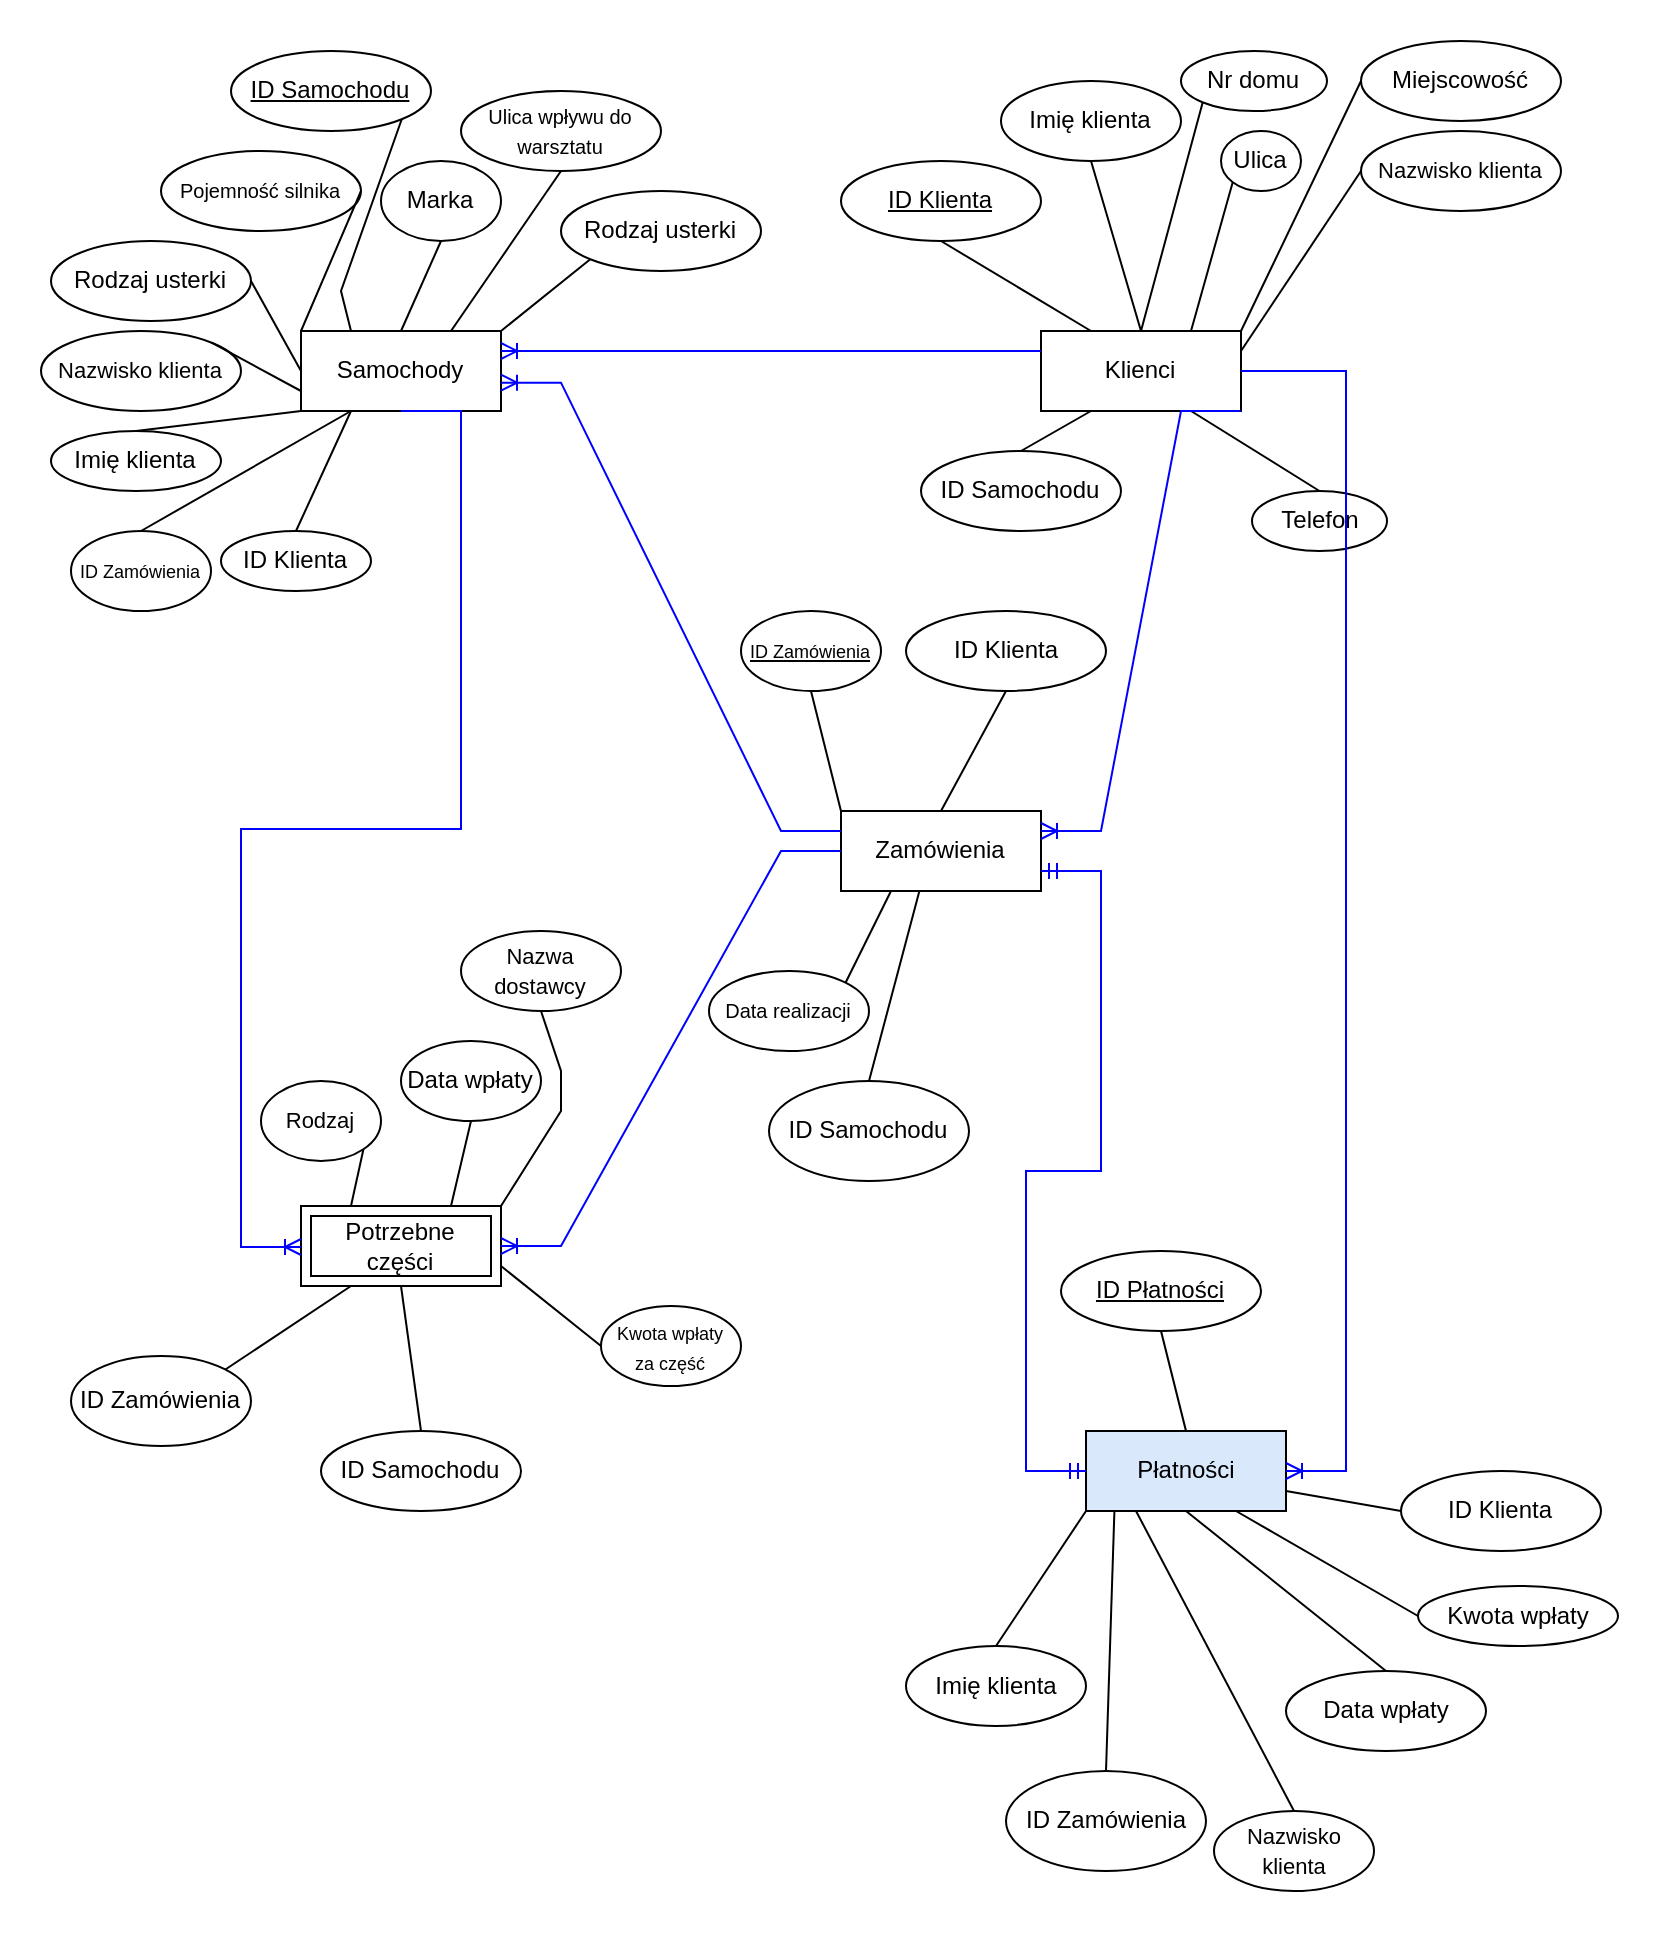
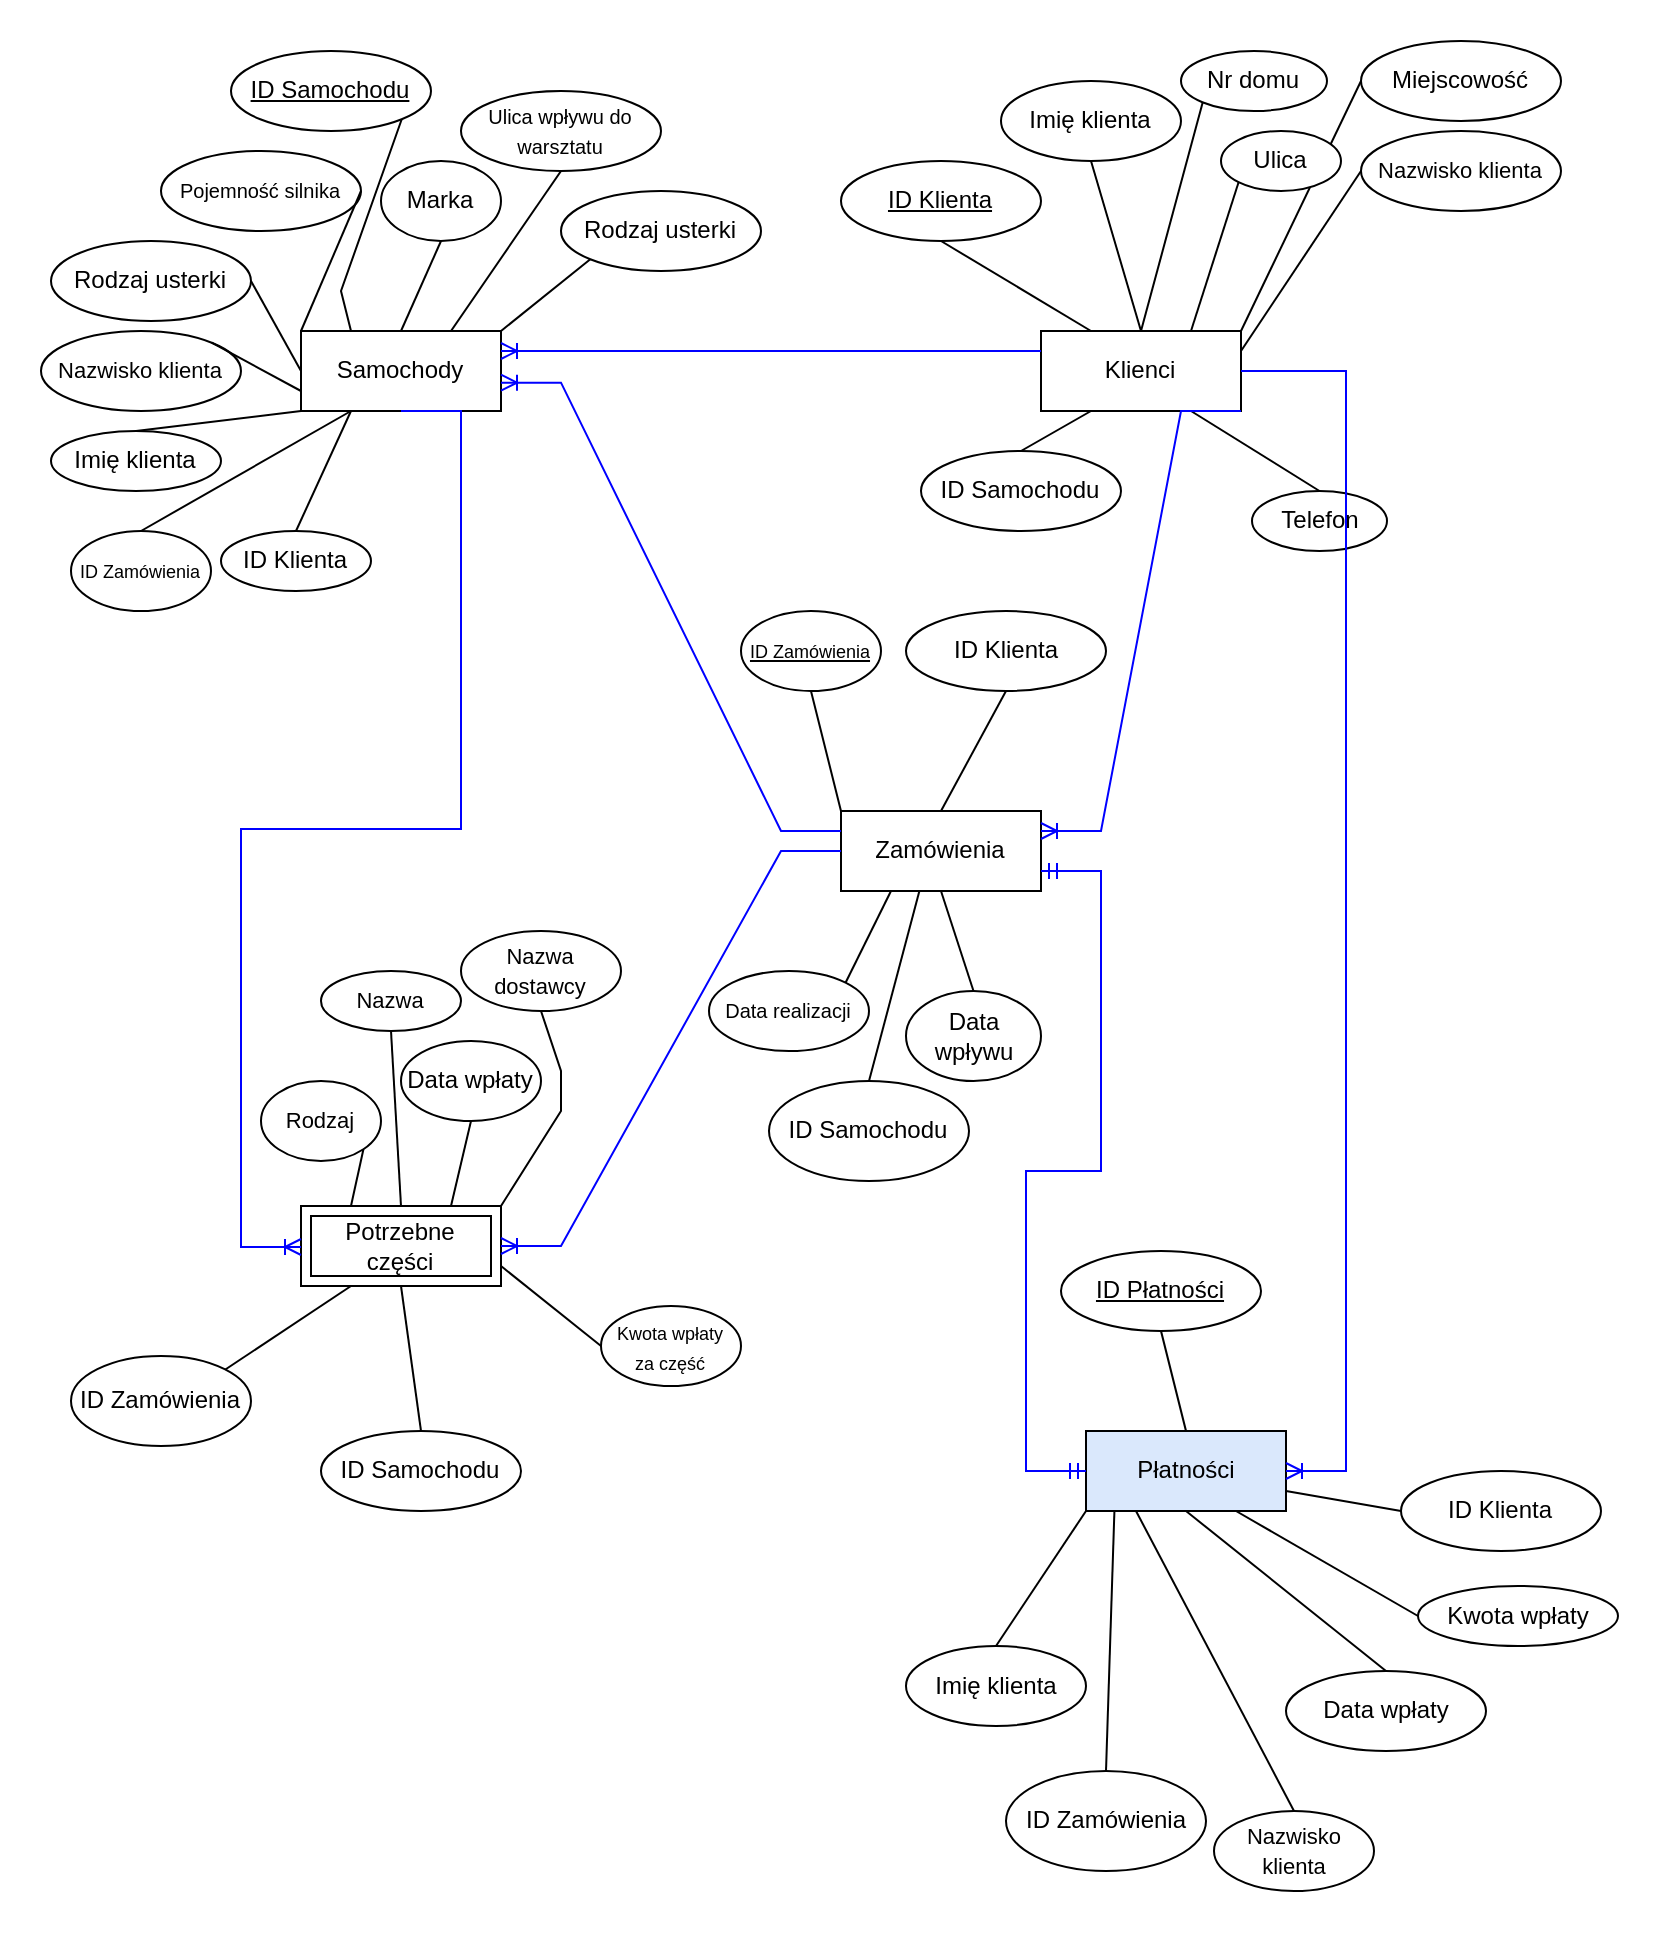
node "Ulica": size 80x60 -> 120x60
edge "Zamówienia" -- "Data wpływu": added
node "Nazwa": added
node "Data wpływu": added
edge "Nazwa" -- "Potrzebne części": added
